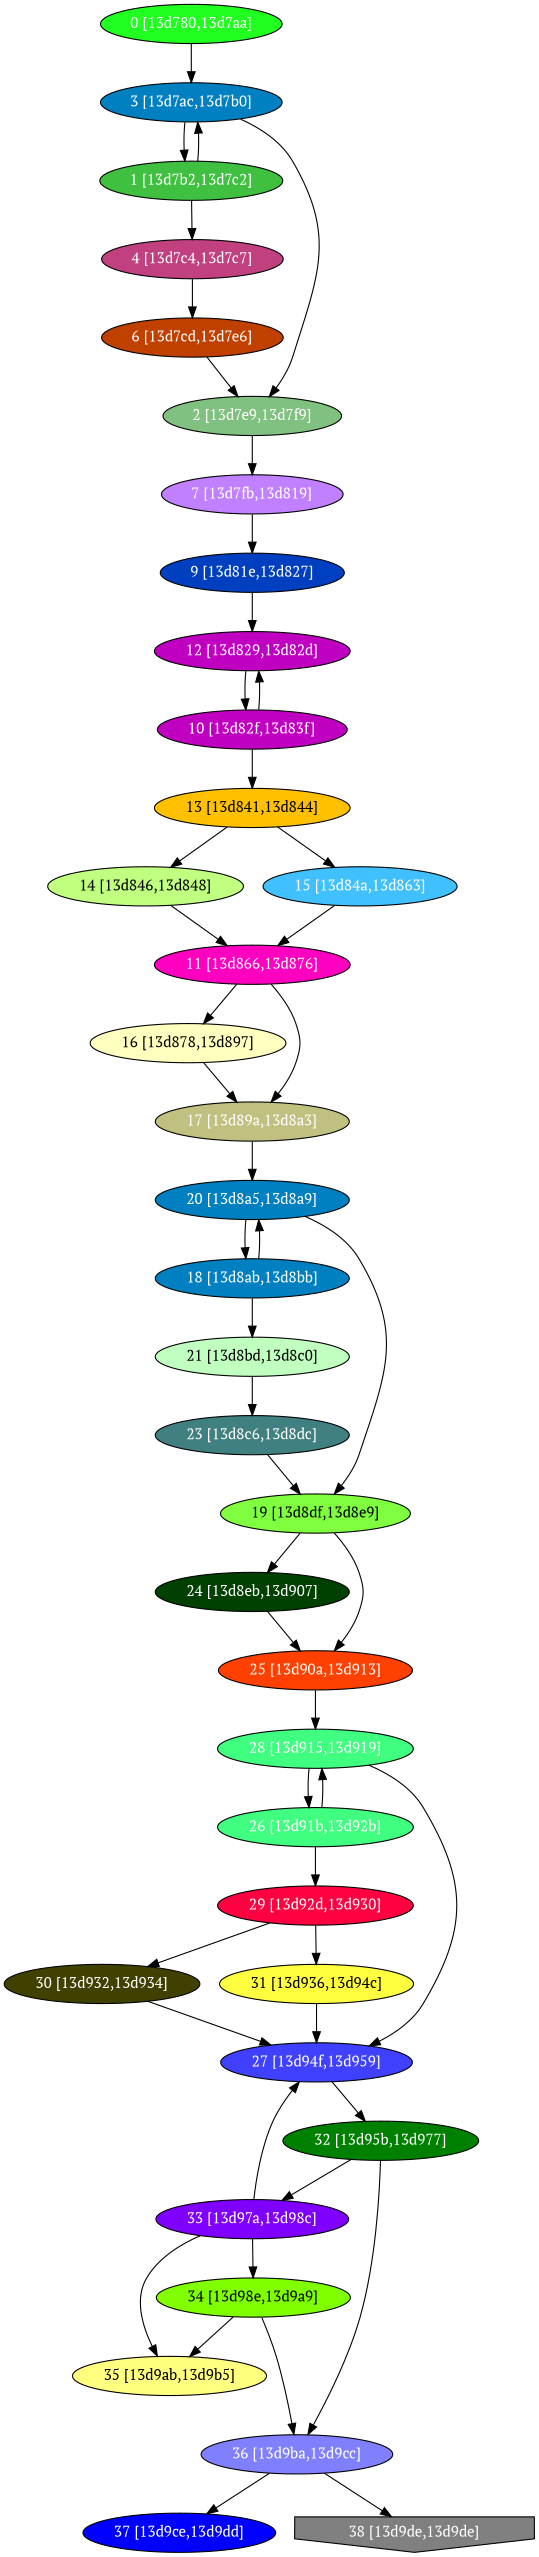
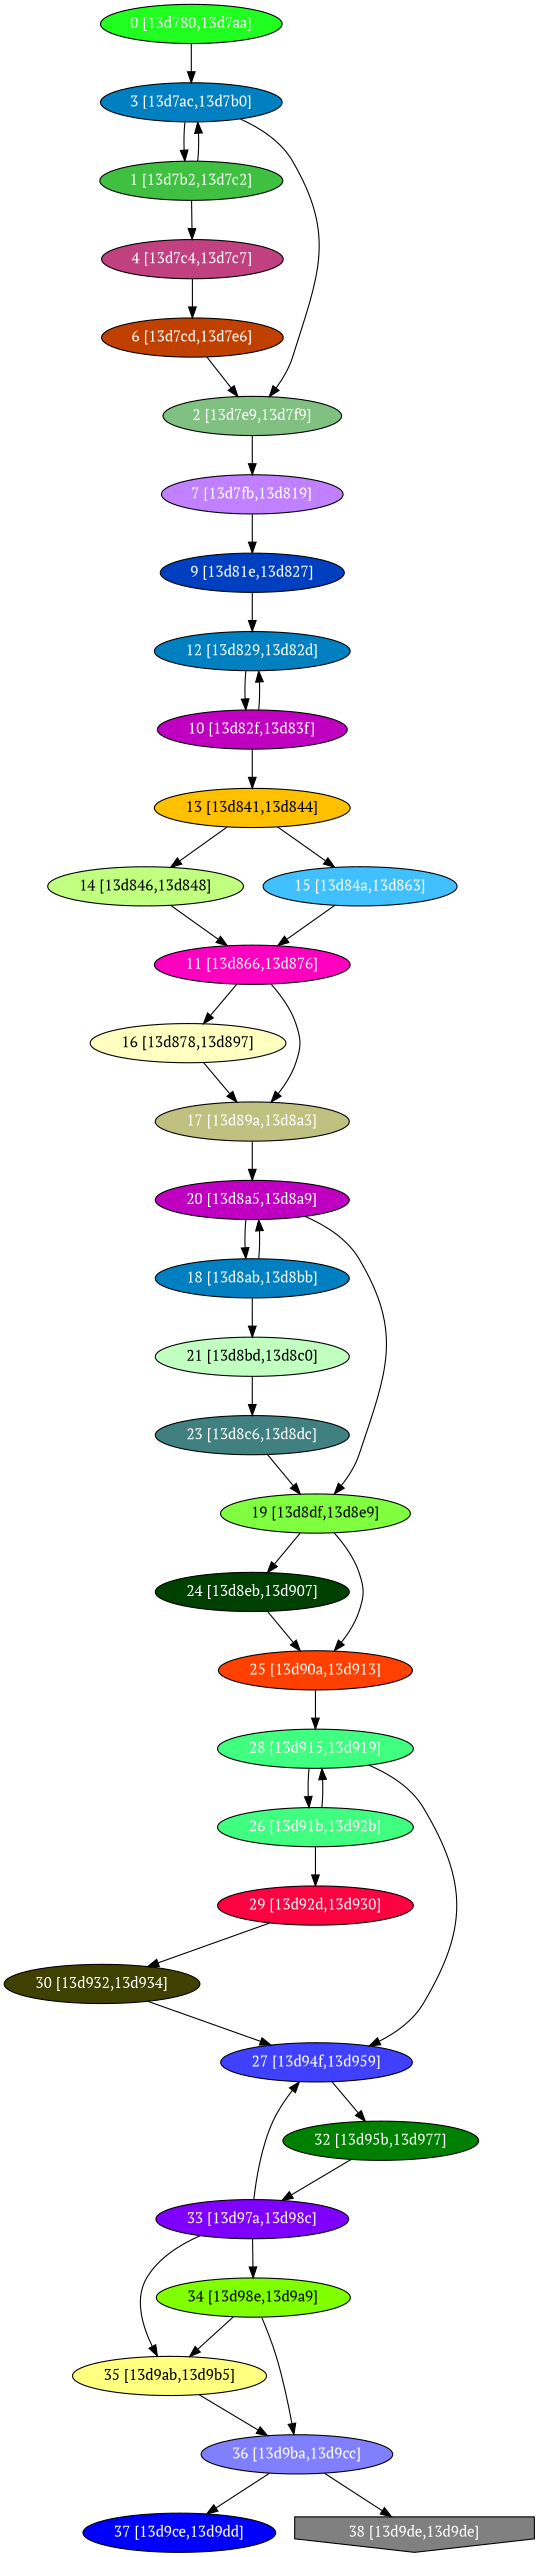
node "12 [13d829,13d82d]": fillcolor #c000c0 -> #0080c0
node "20 [13d8a5,13d8a9]": fillcolor #0080c0 -> #c000c0
node "31 [13d936,13d94c]": removed
edge "32 [13d95b,13d977]" -> "36 [13d9ba,13d9cc]": now "35 [13d9ab,13d9b5]" -> "36 [13d9ba,13d9cc]"
